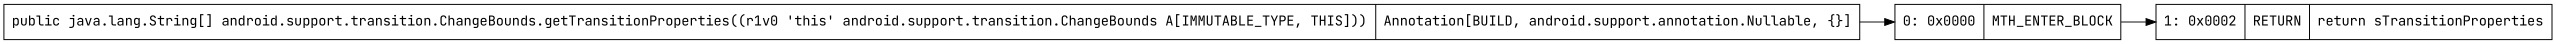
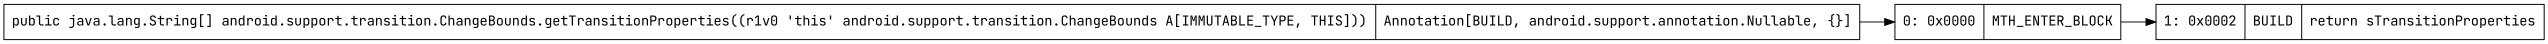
node "1: 0x0002": text "RETURN" -> "BUILD"
